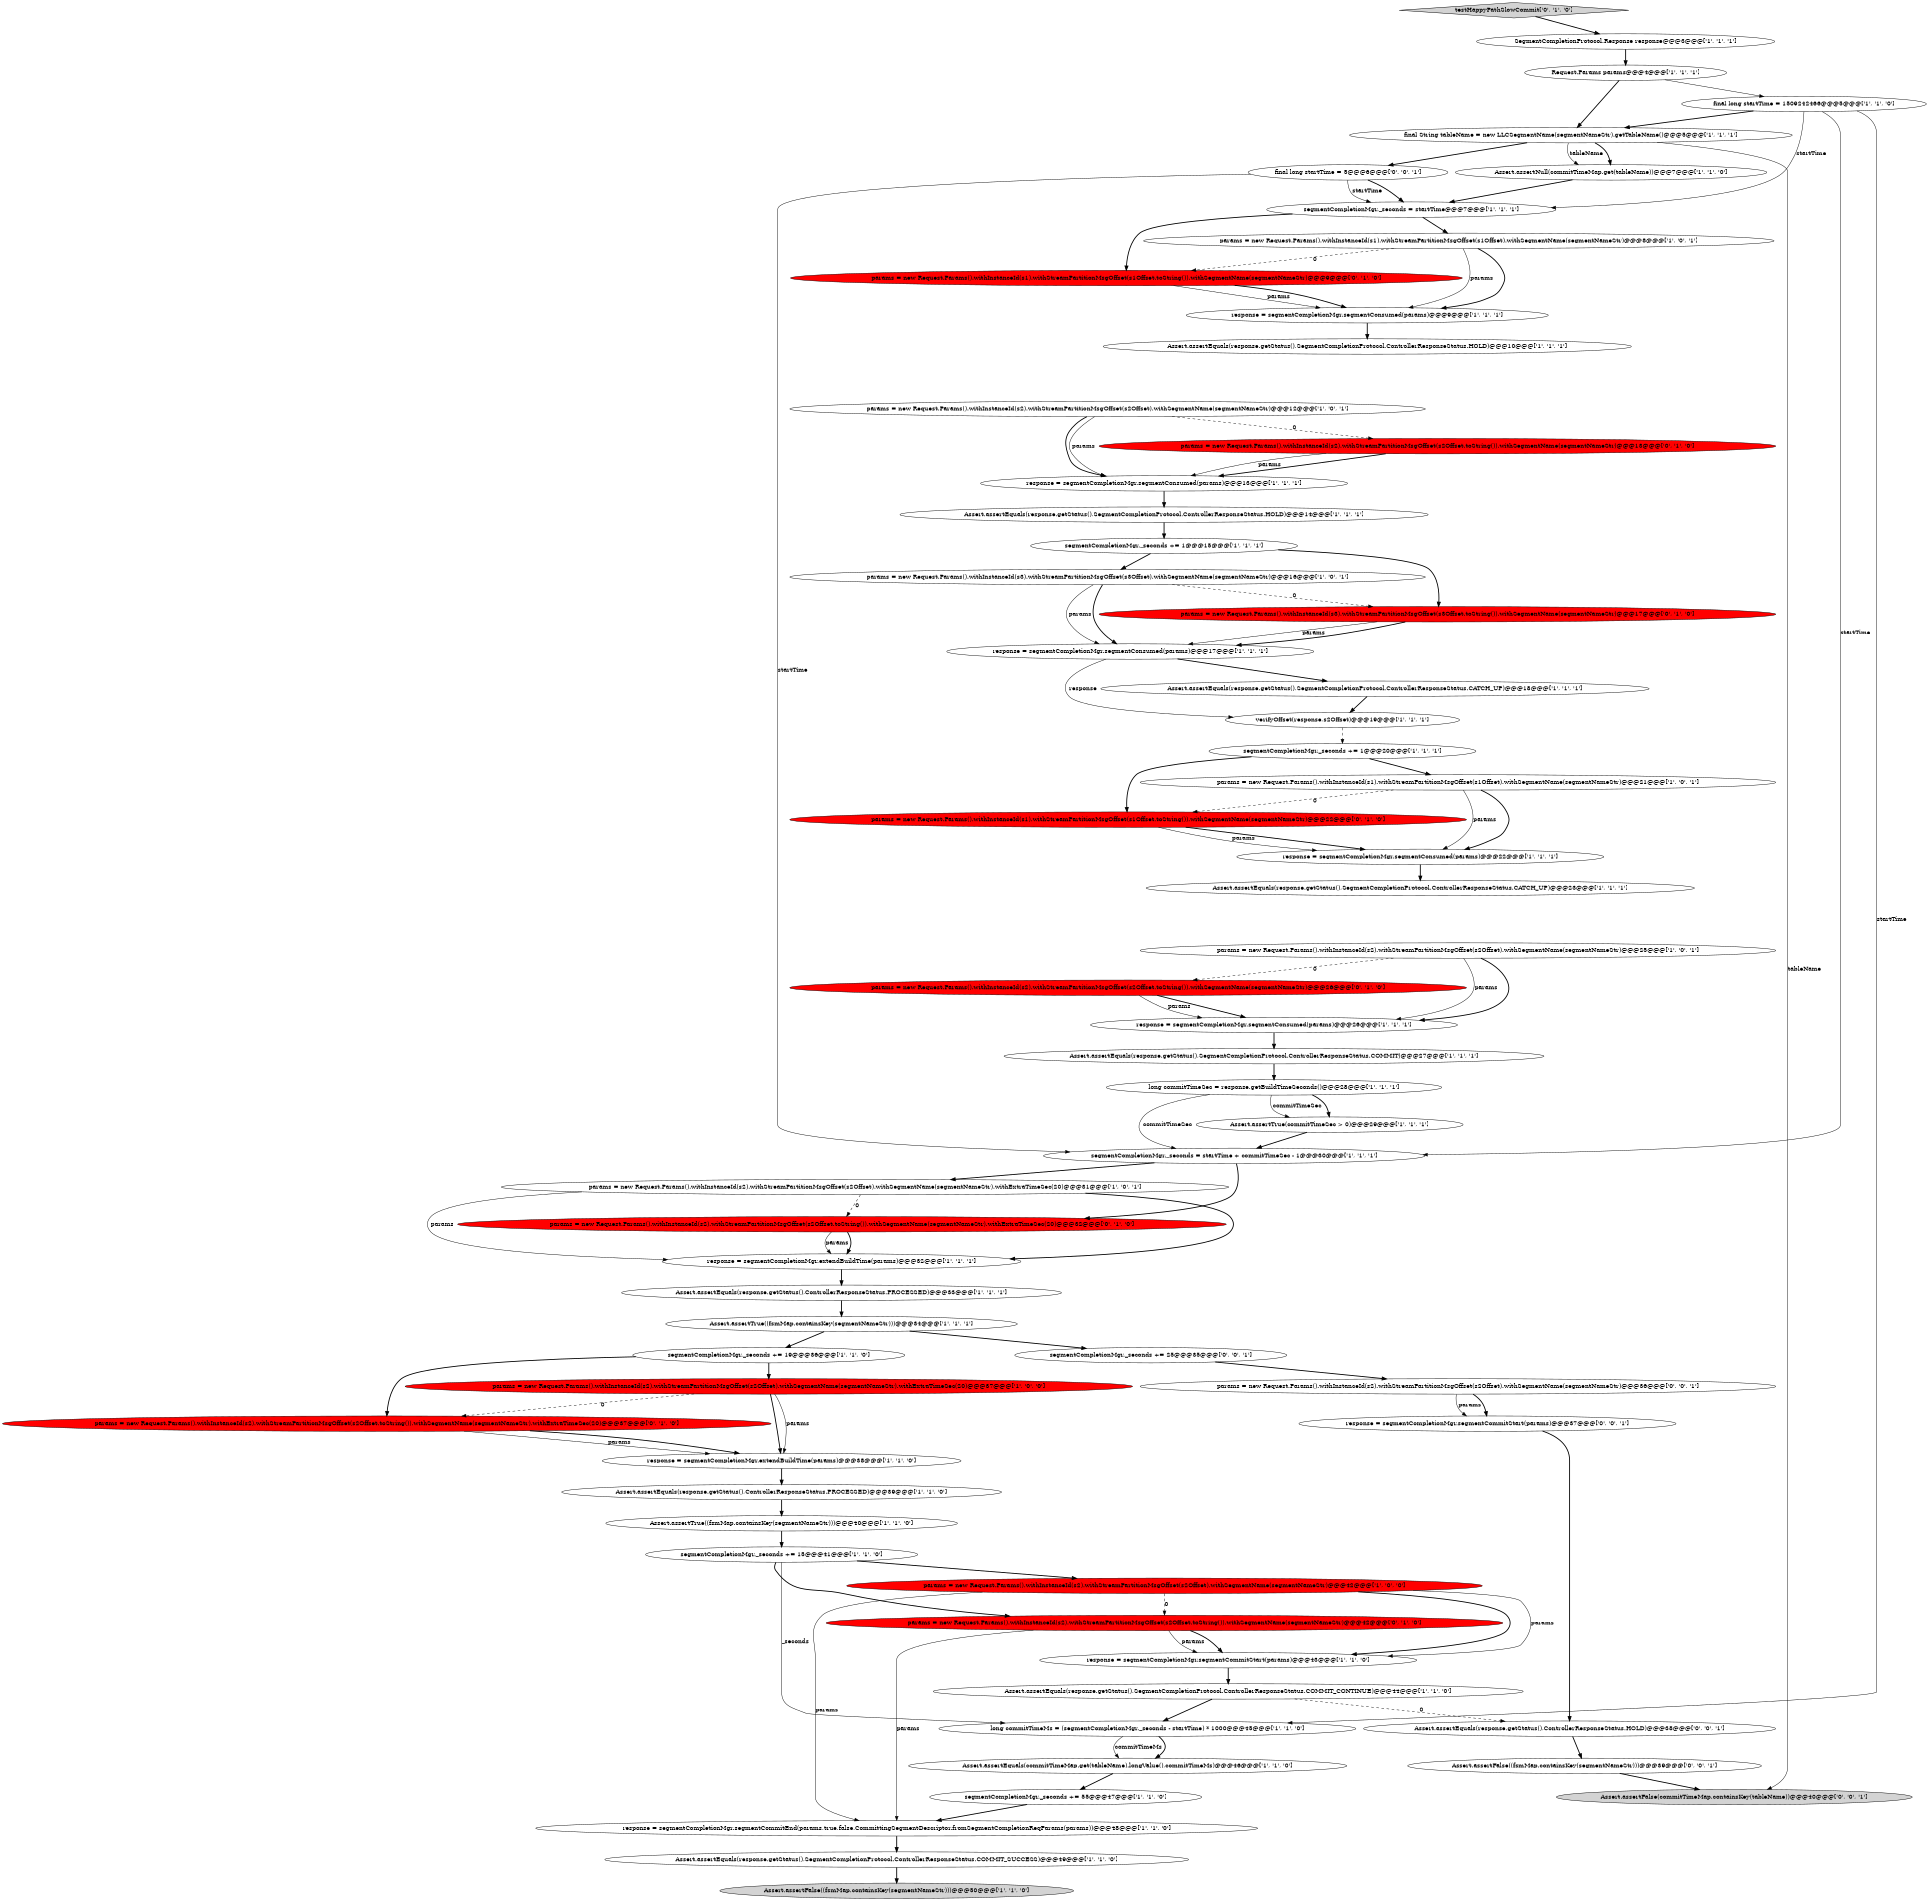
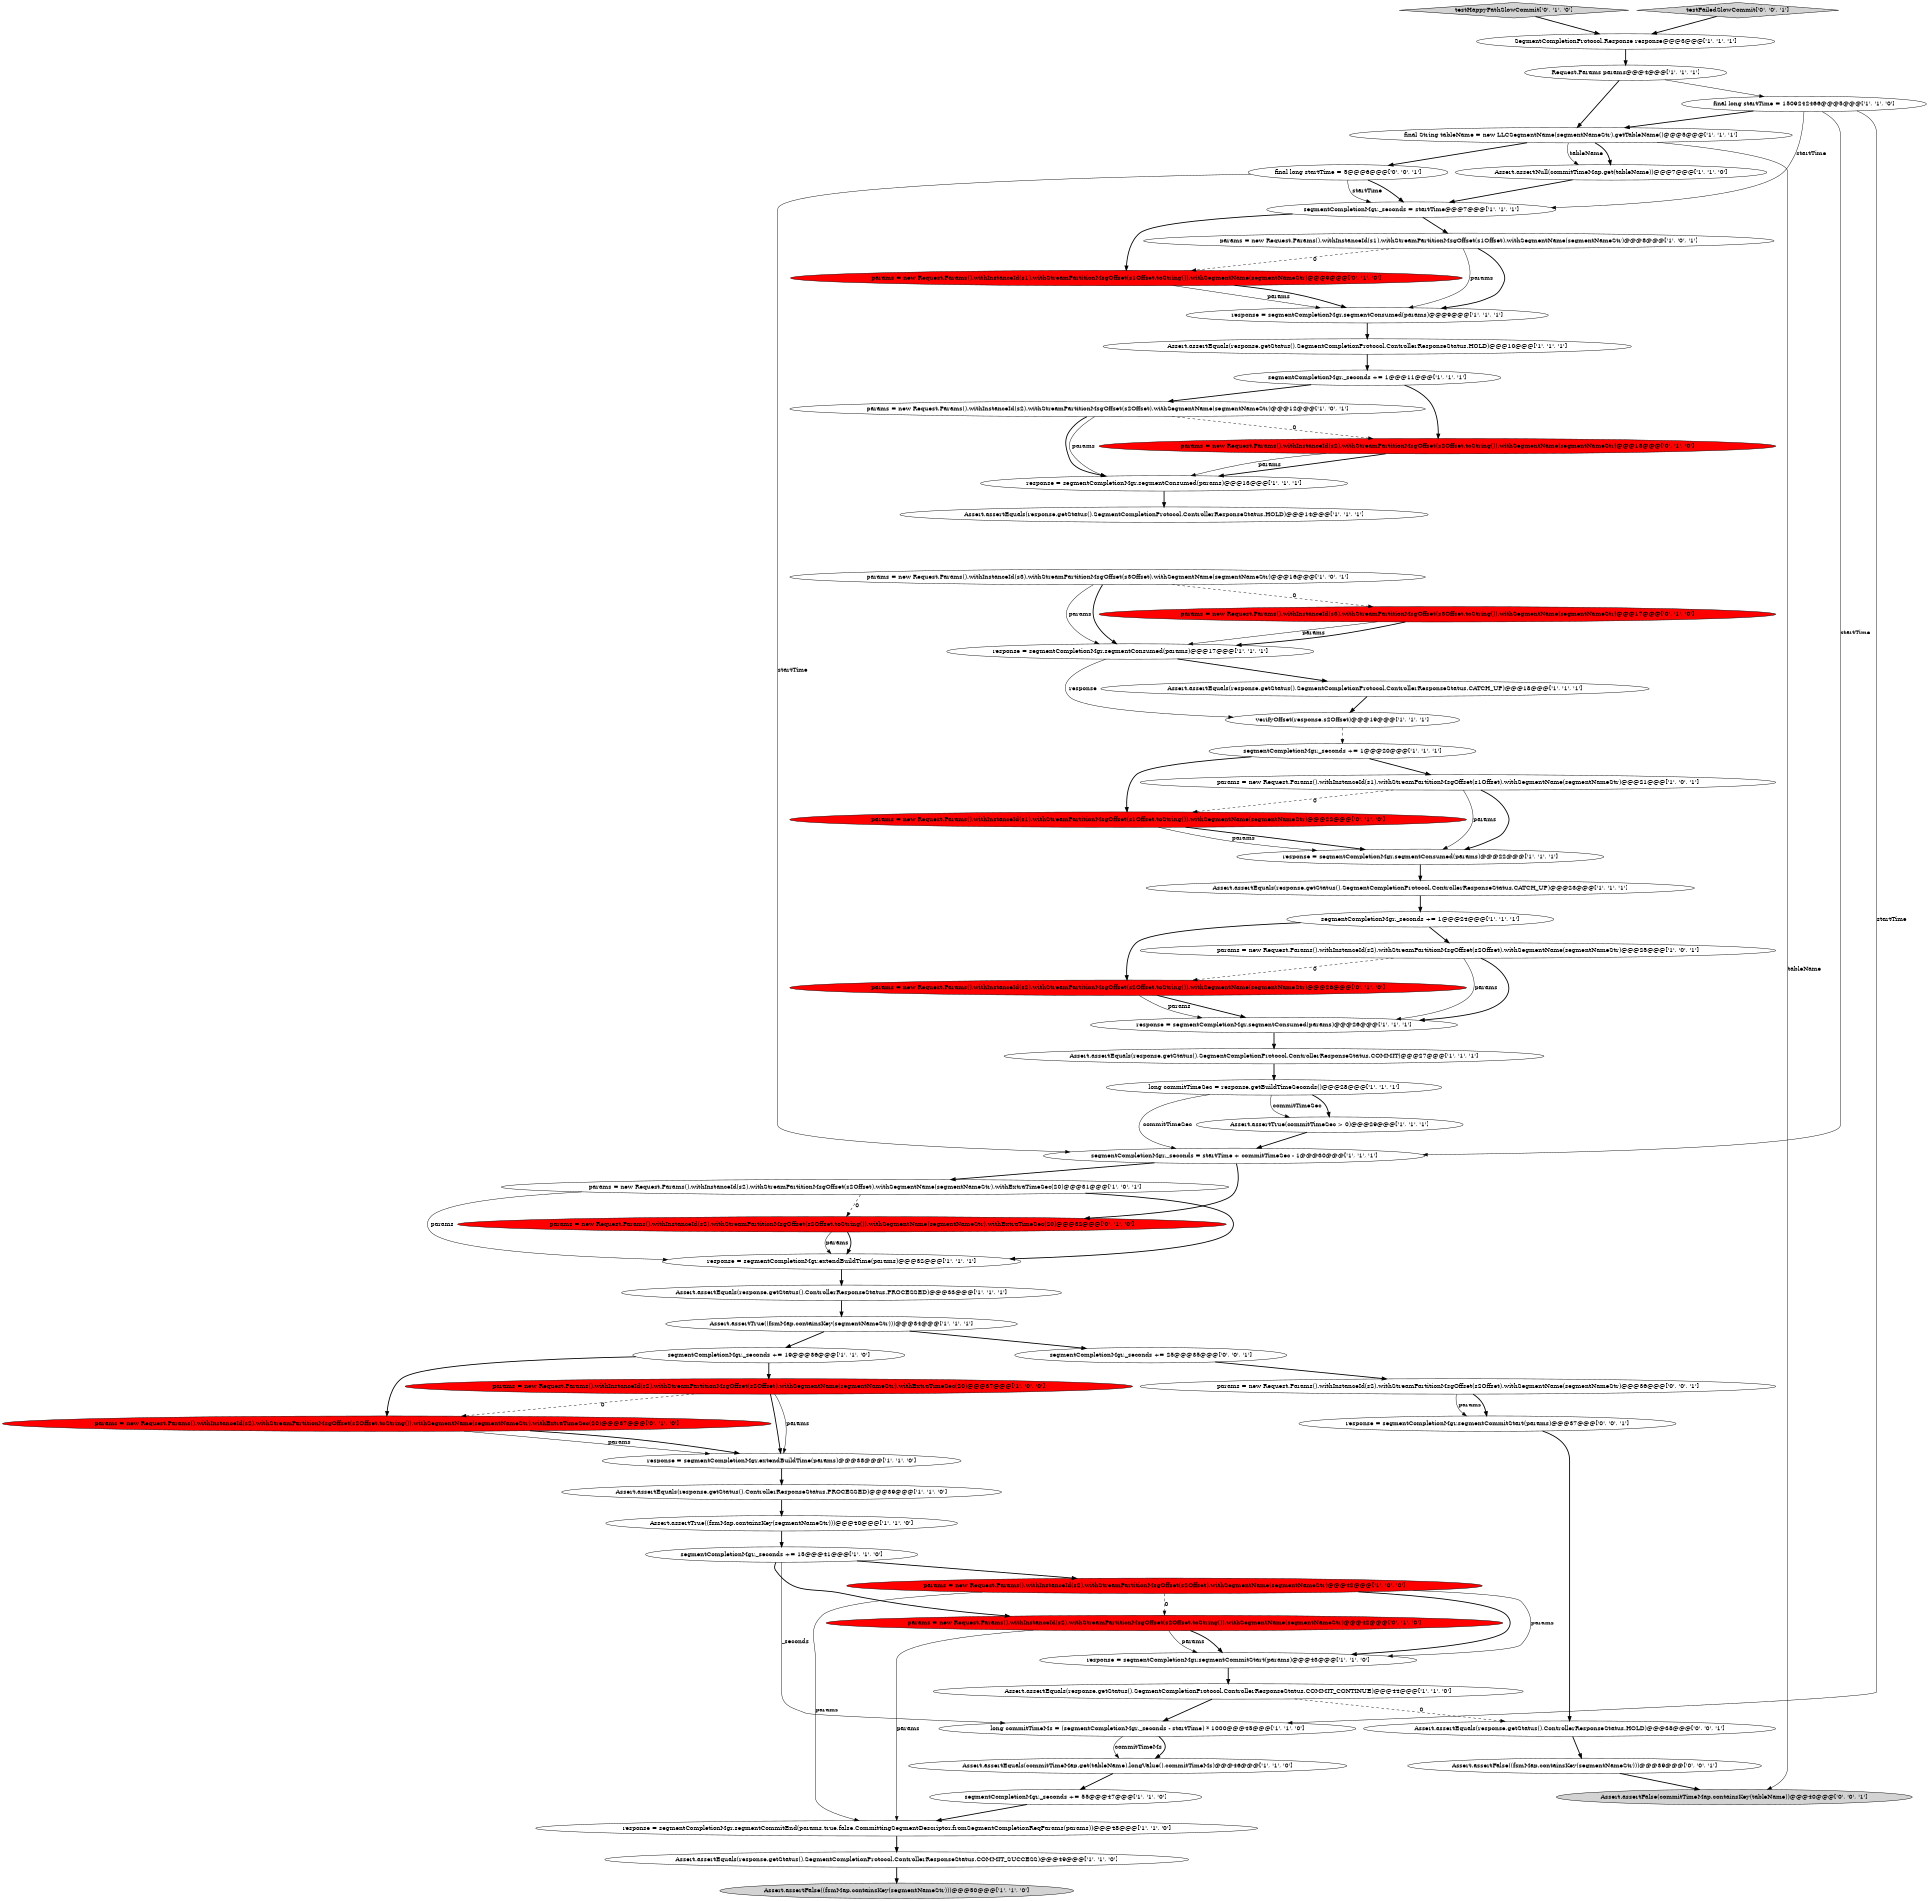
node "testFailedSlowCommit['0', '0', '1']": added
node "segmentCompletionMgr._seconds += 1@@@11@@@['1', '1', '1']": added
node "segmentCompletionMgr._seconds += 1@@@15@@@['1', '1', '1']": removed
node "segmentCompletionMgr._seconds += 1@@@24@@@['1', '1', '1']": added
